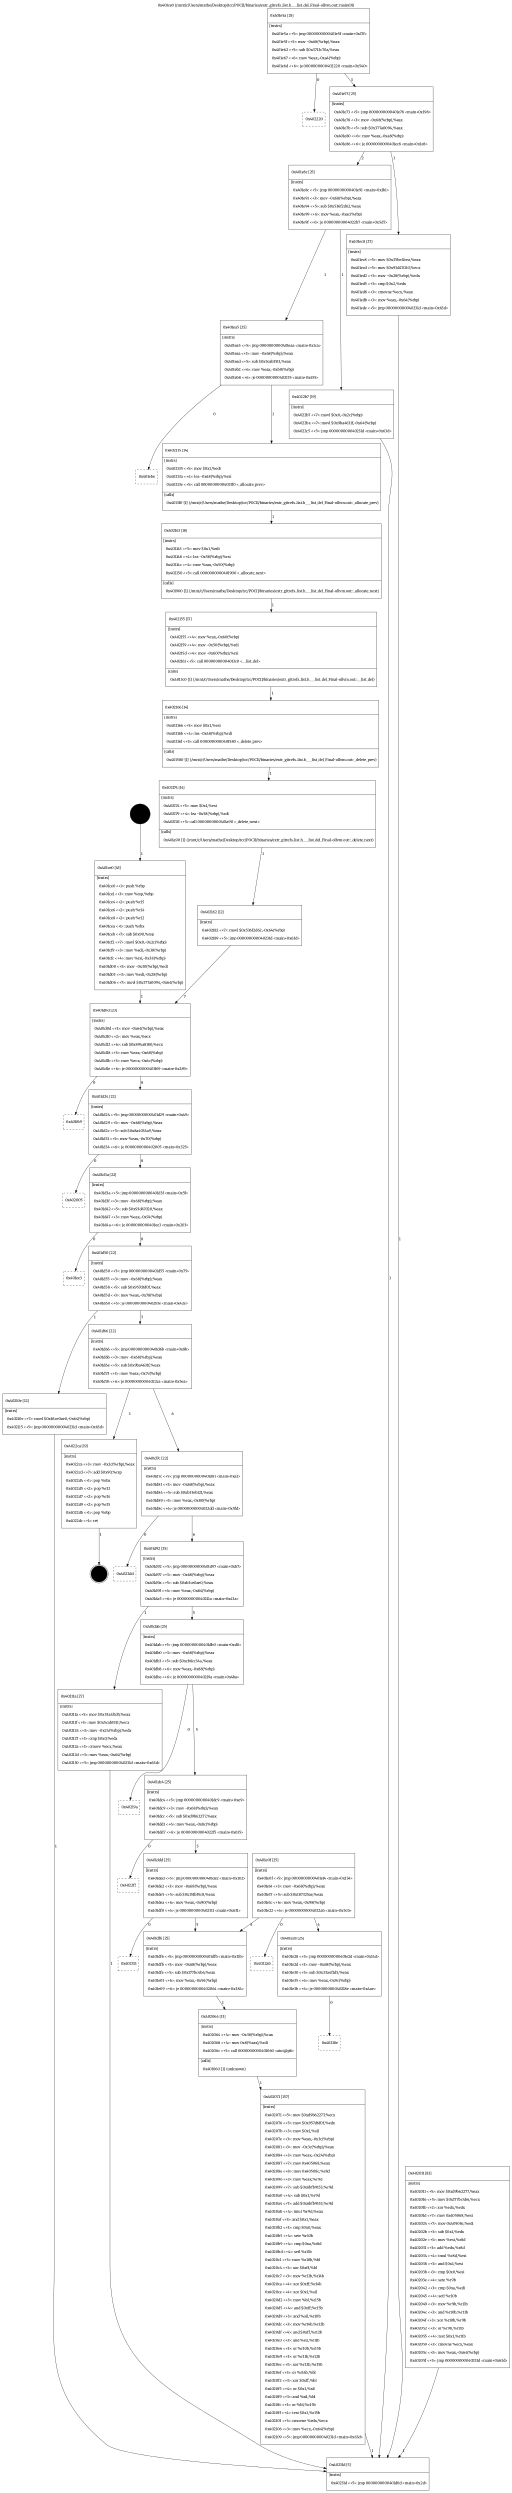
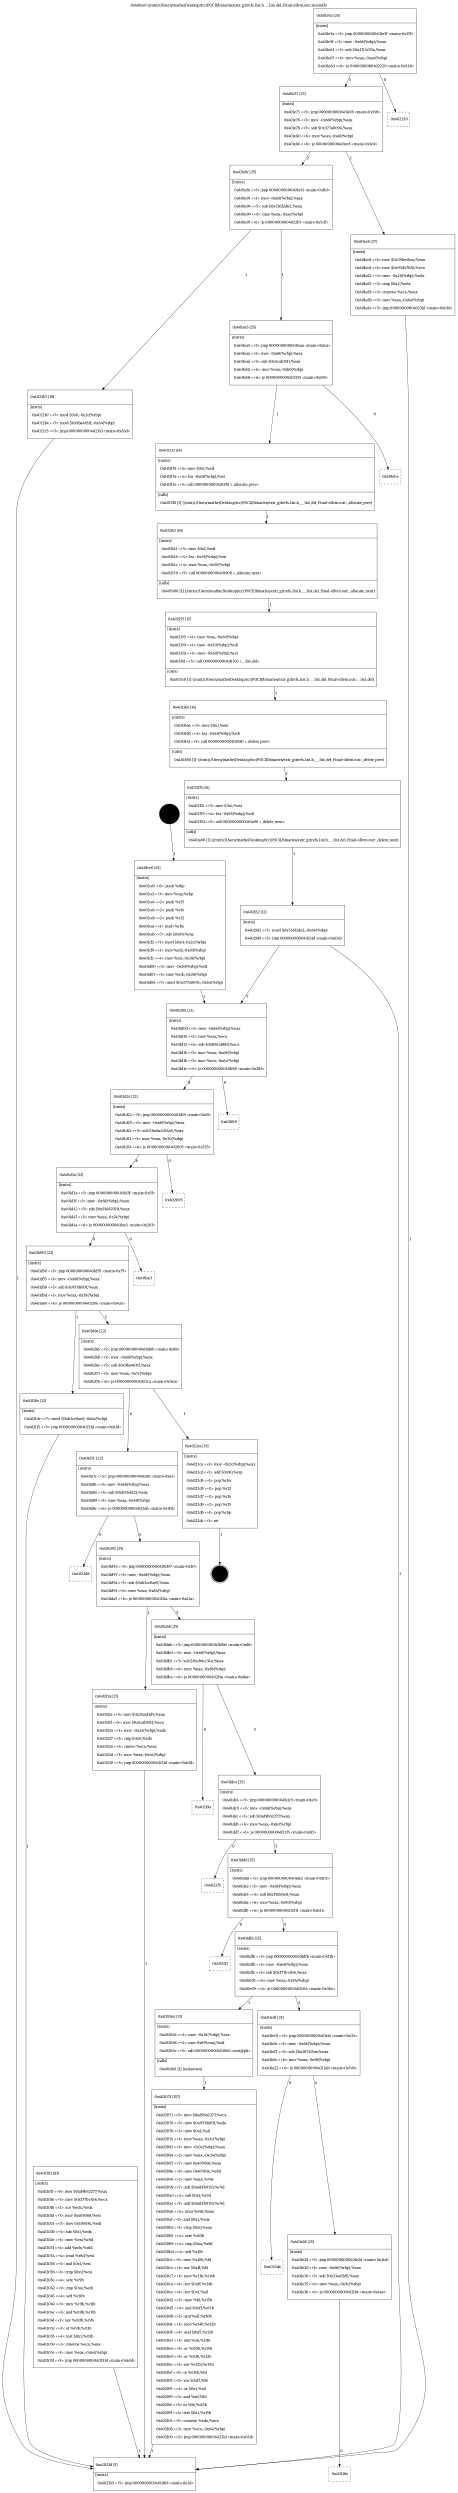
edge "0x402182 [12]" -> "0x40231d [5]": added, label "1"
edge "0x401e0f [25]" -> "0x401df6 [25]": reversed
